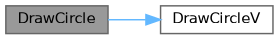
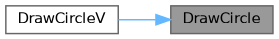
edge "DrawCircle" -> "DrawCircleV": reversed
